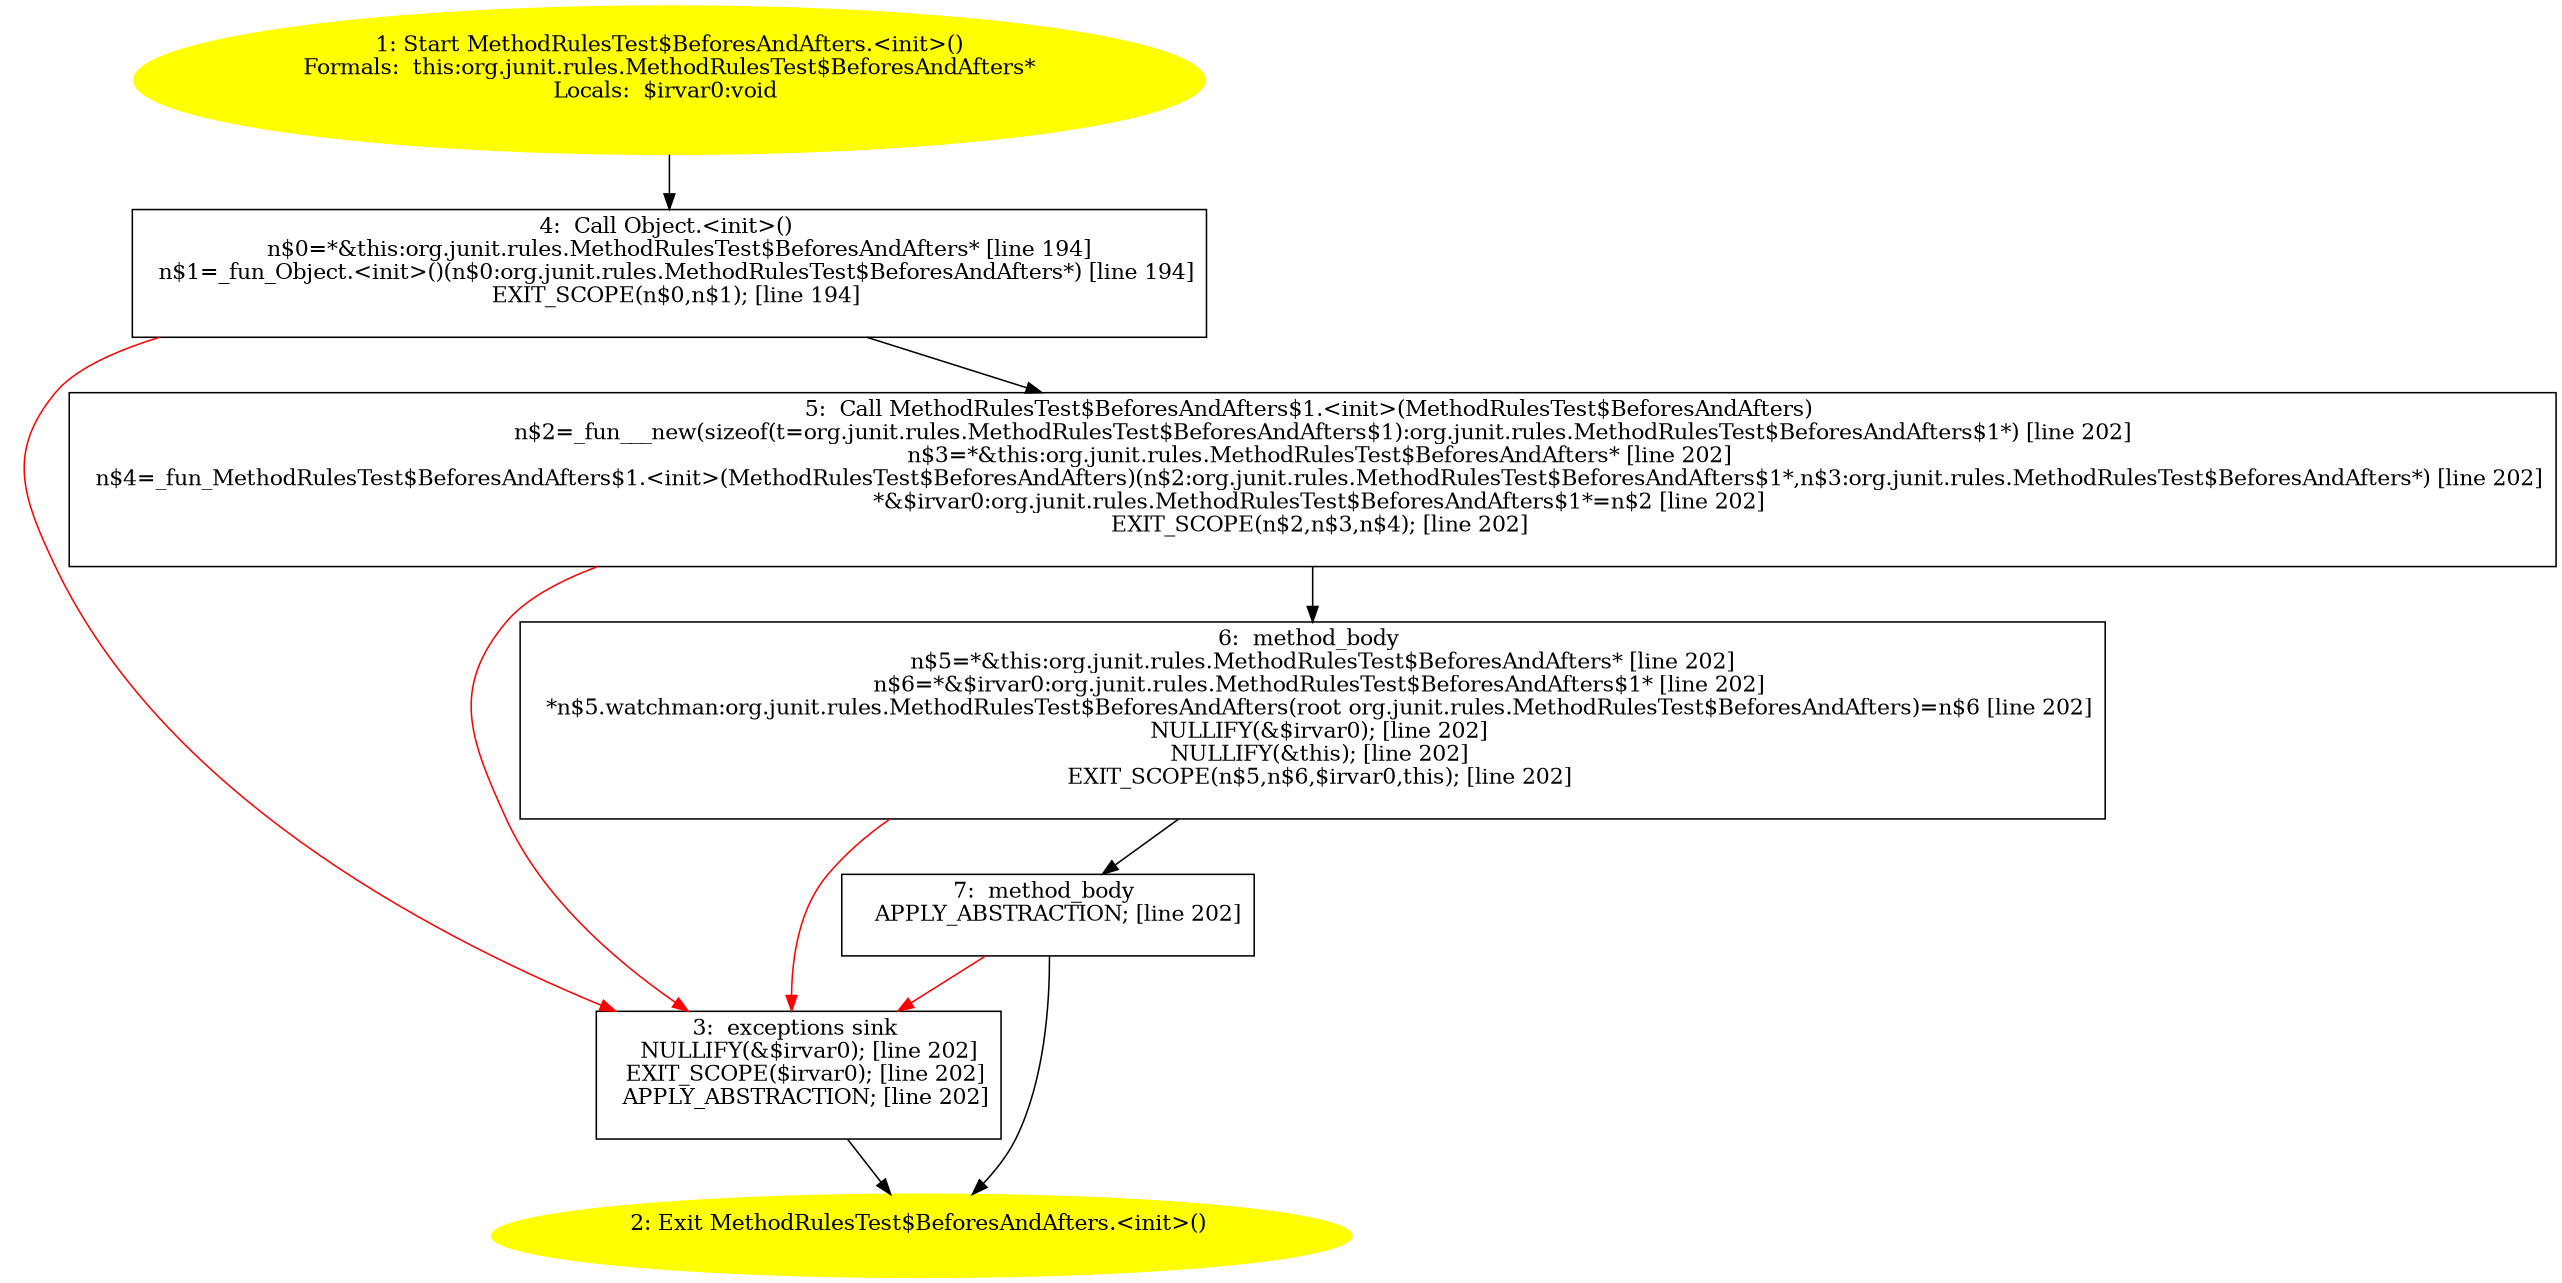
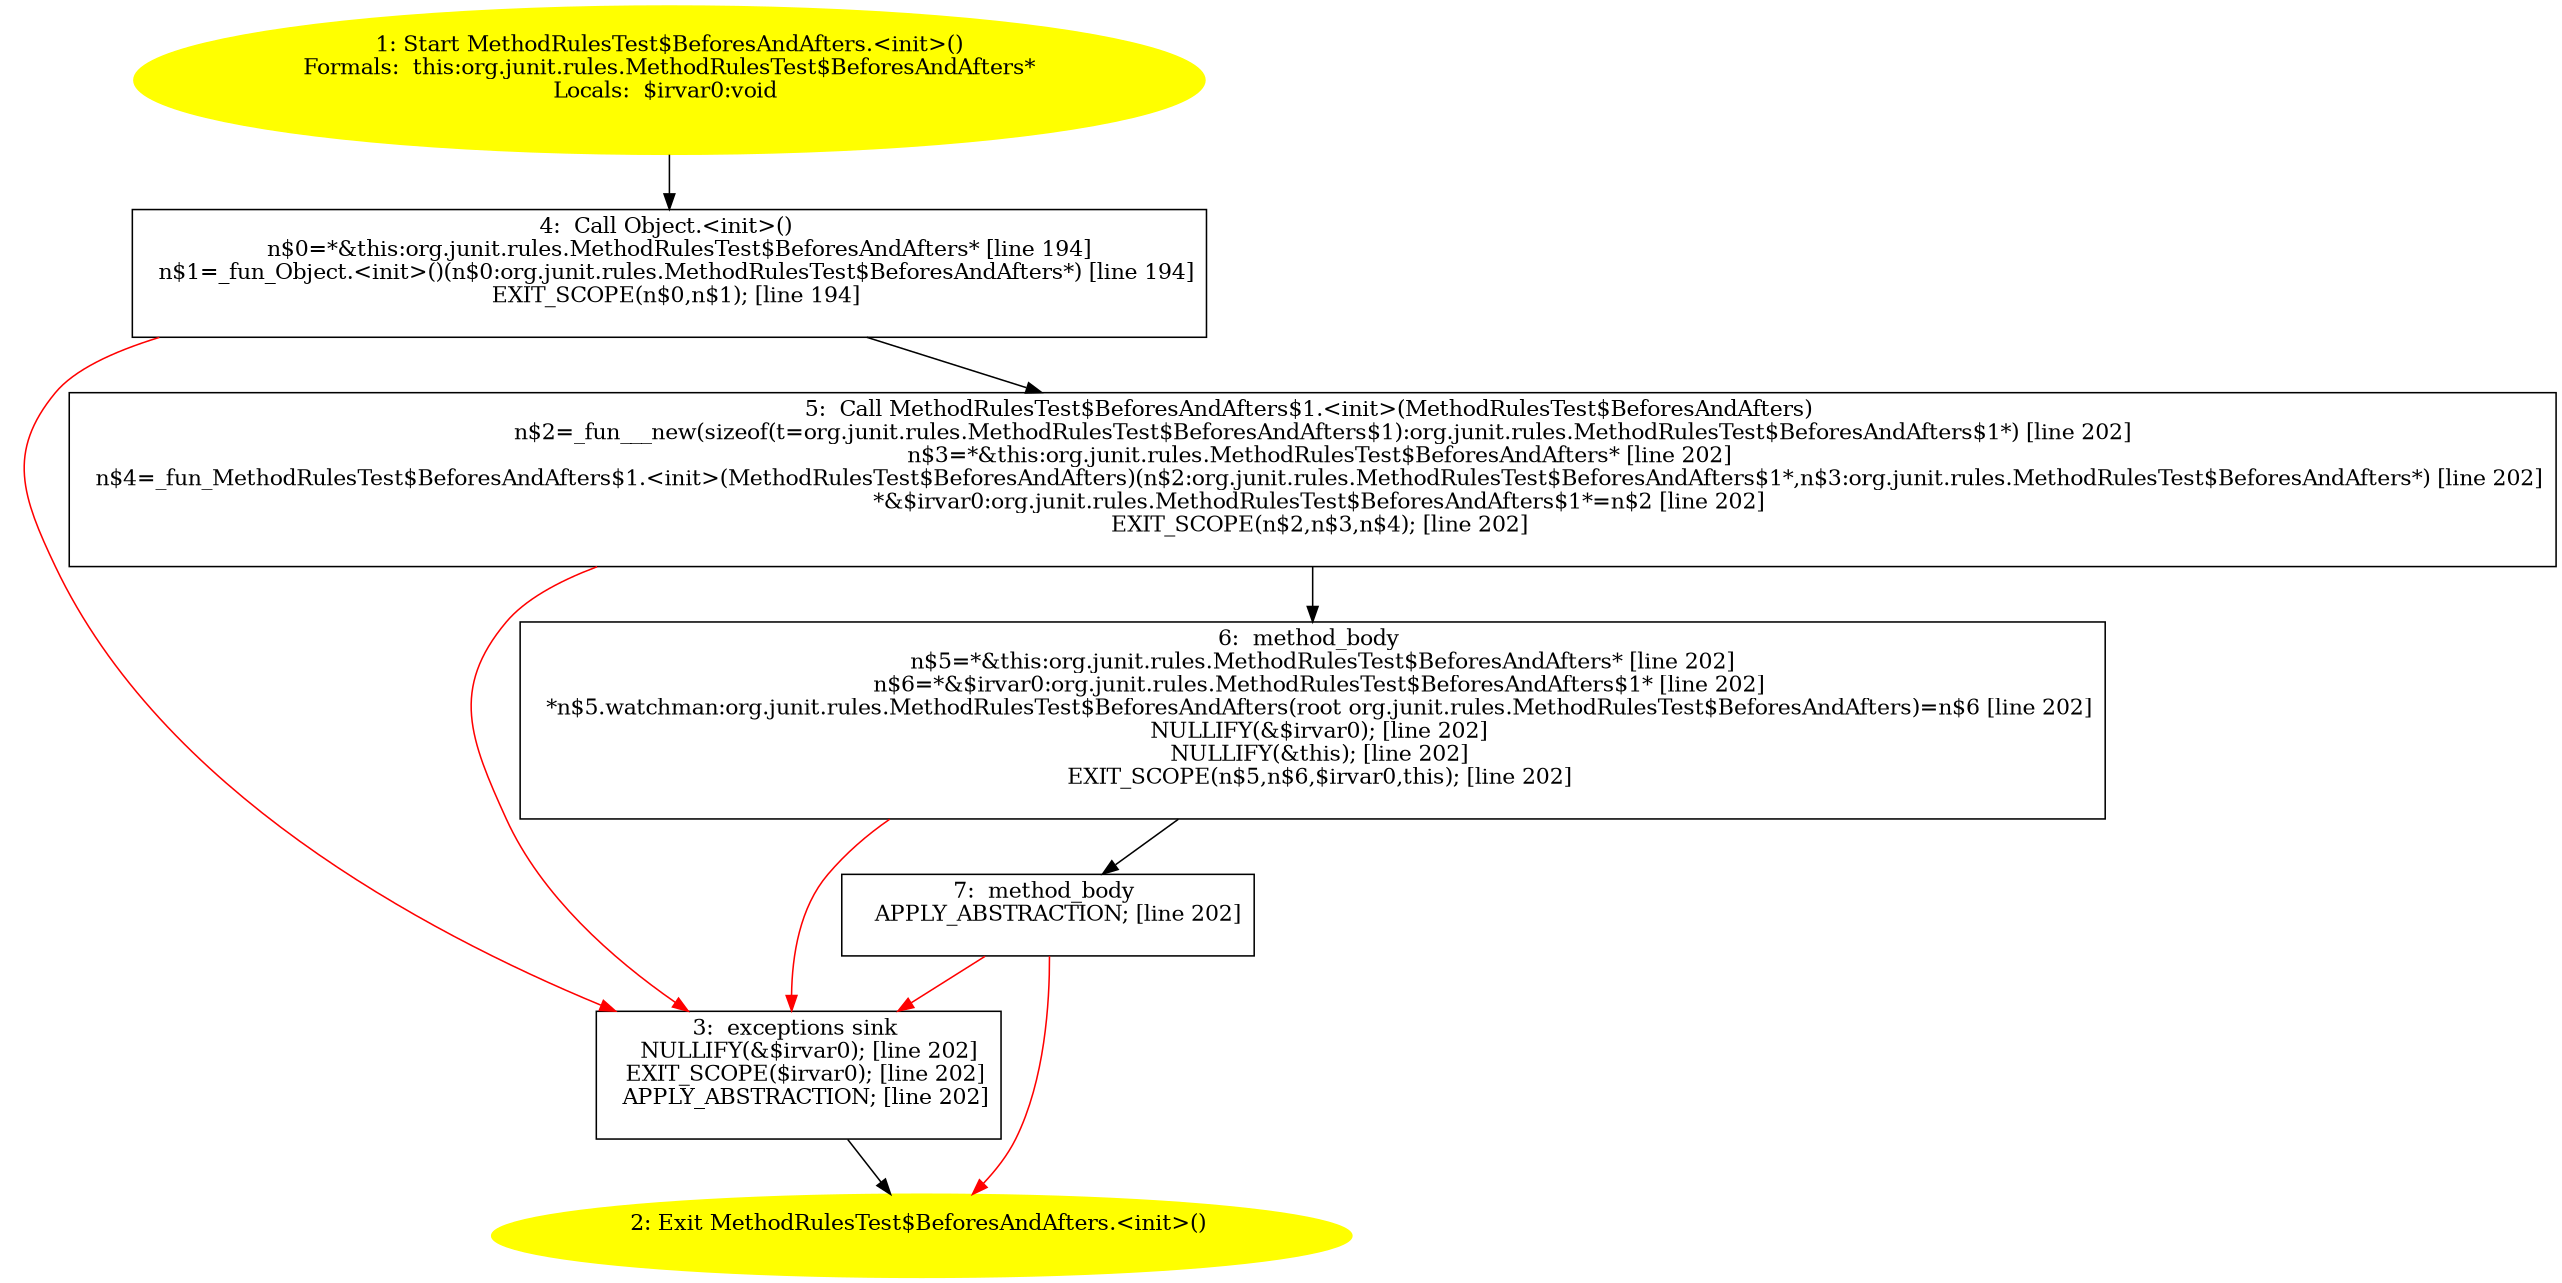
edge "7:  method_body APPLY_ABSTRACTION; [line 202]" -> "2: Exit MethodRulesTest$BeforesAndAfters.<init>()": color black -> red
